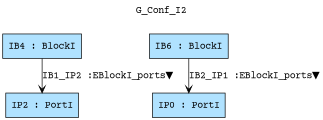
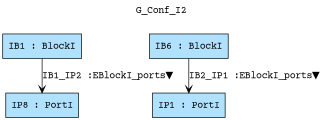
node "IB4 : BlockI": label "IB4 : BlockI" -> "IB1 : BlockI"
node "IP2 : PortI": label "IP2 : PortI" -> "IP8 : PortI"
node "IP0 : PortI": label "IP0 : PortI" -> "IP1 : PortI"
